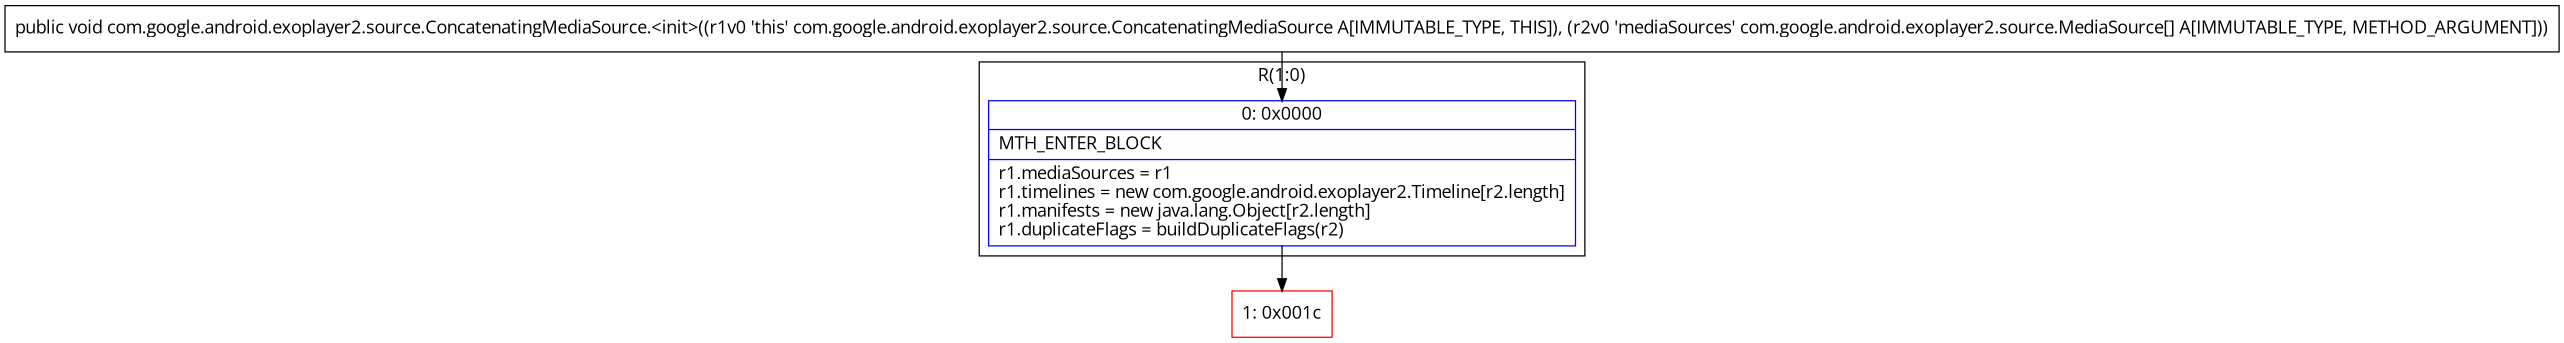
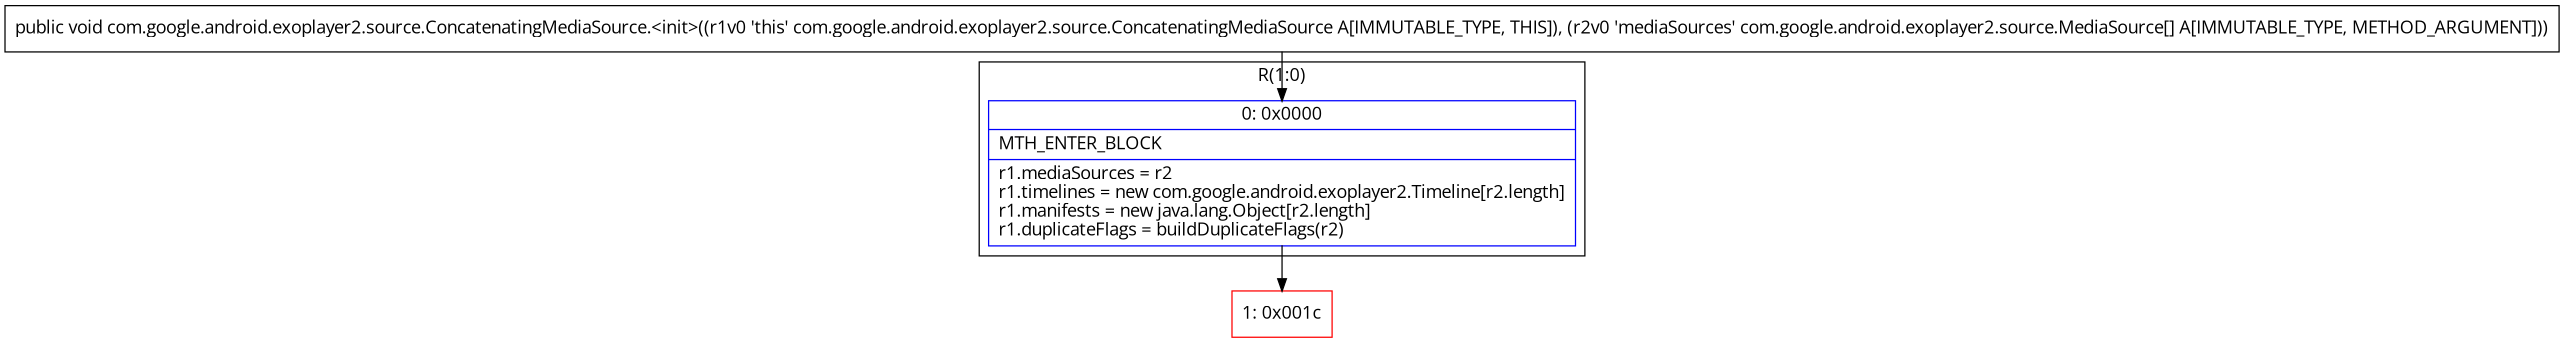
node "0: 0x0000": text "r1.mediaSources = r1" -> "r1.mediaSources = r2"
